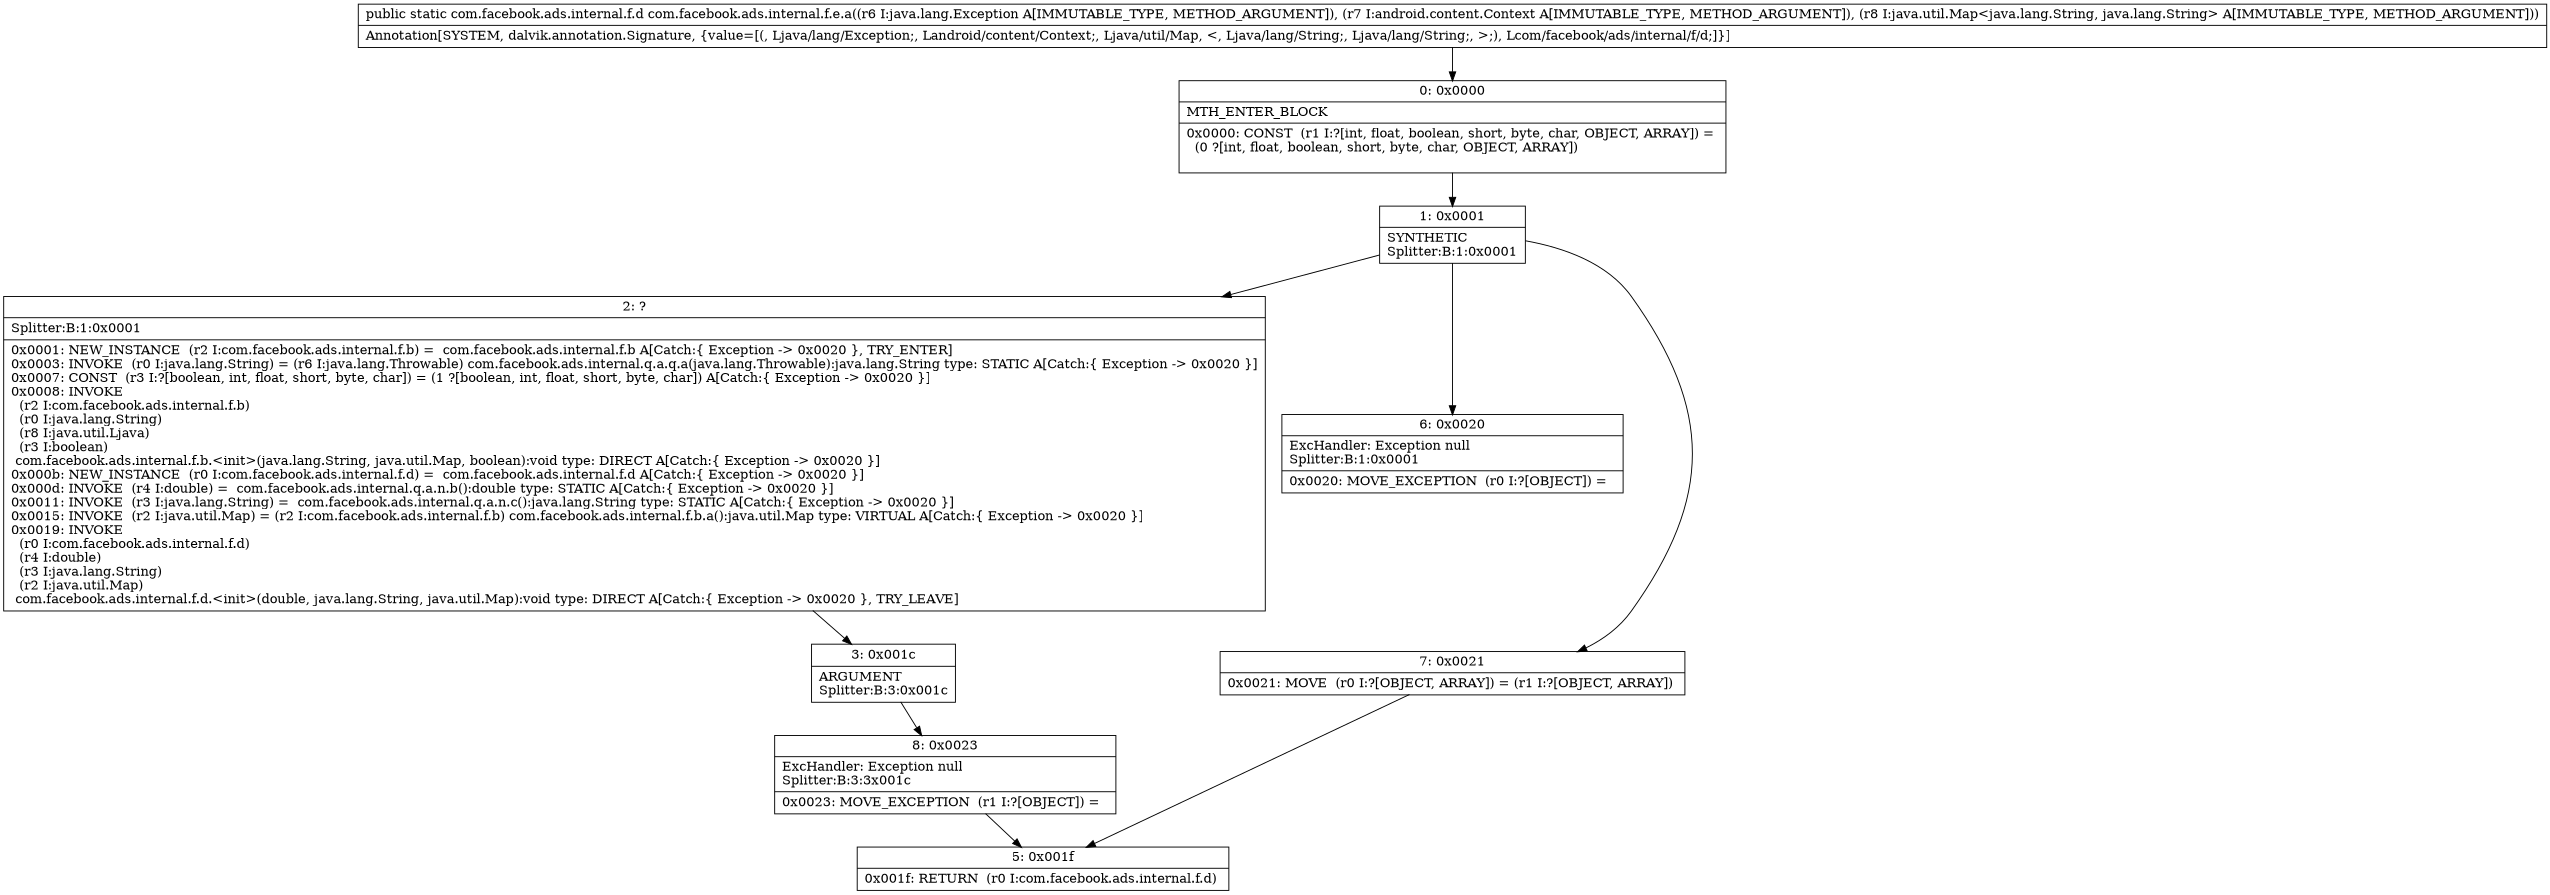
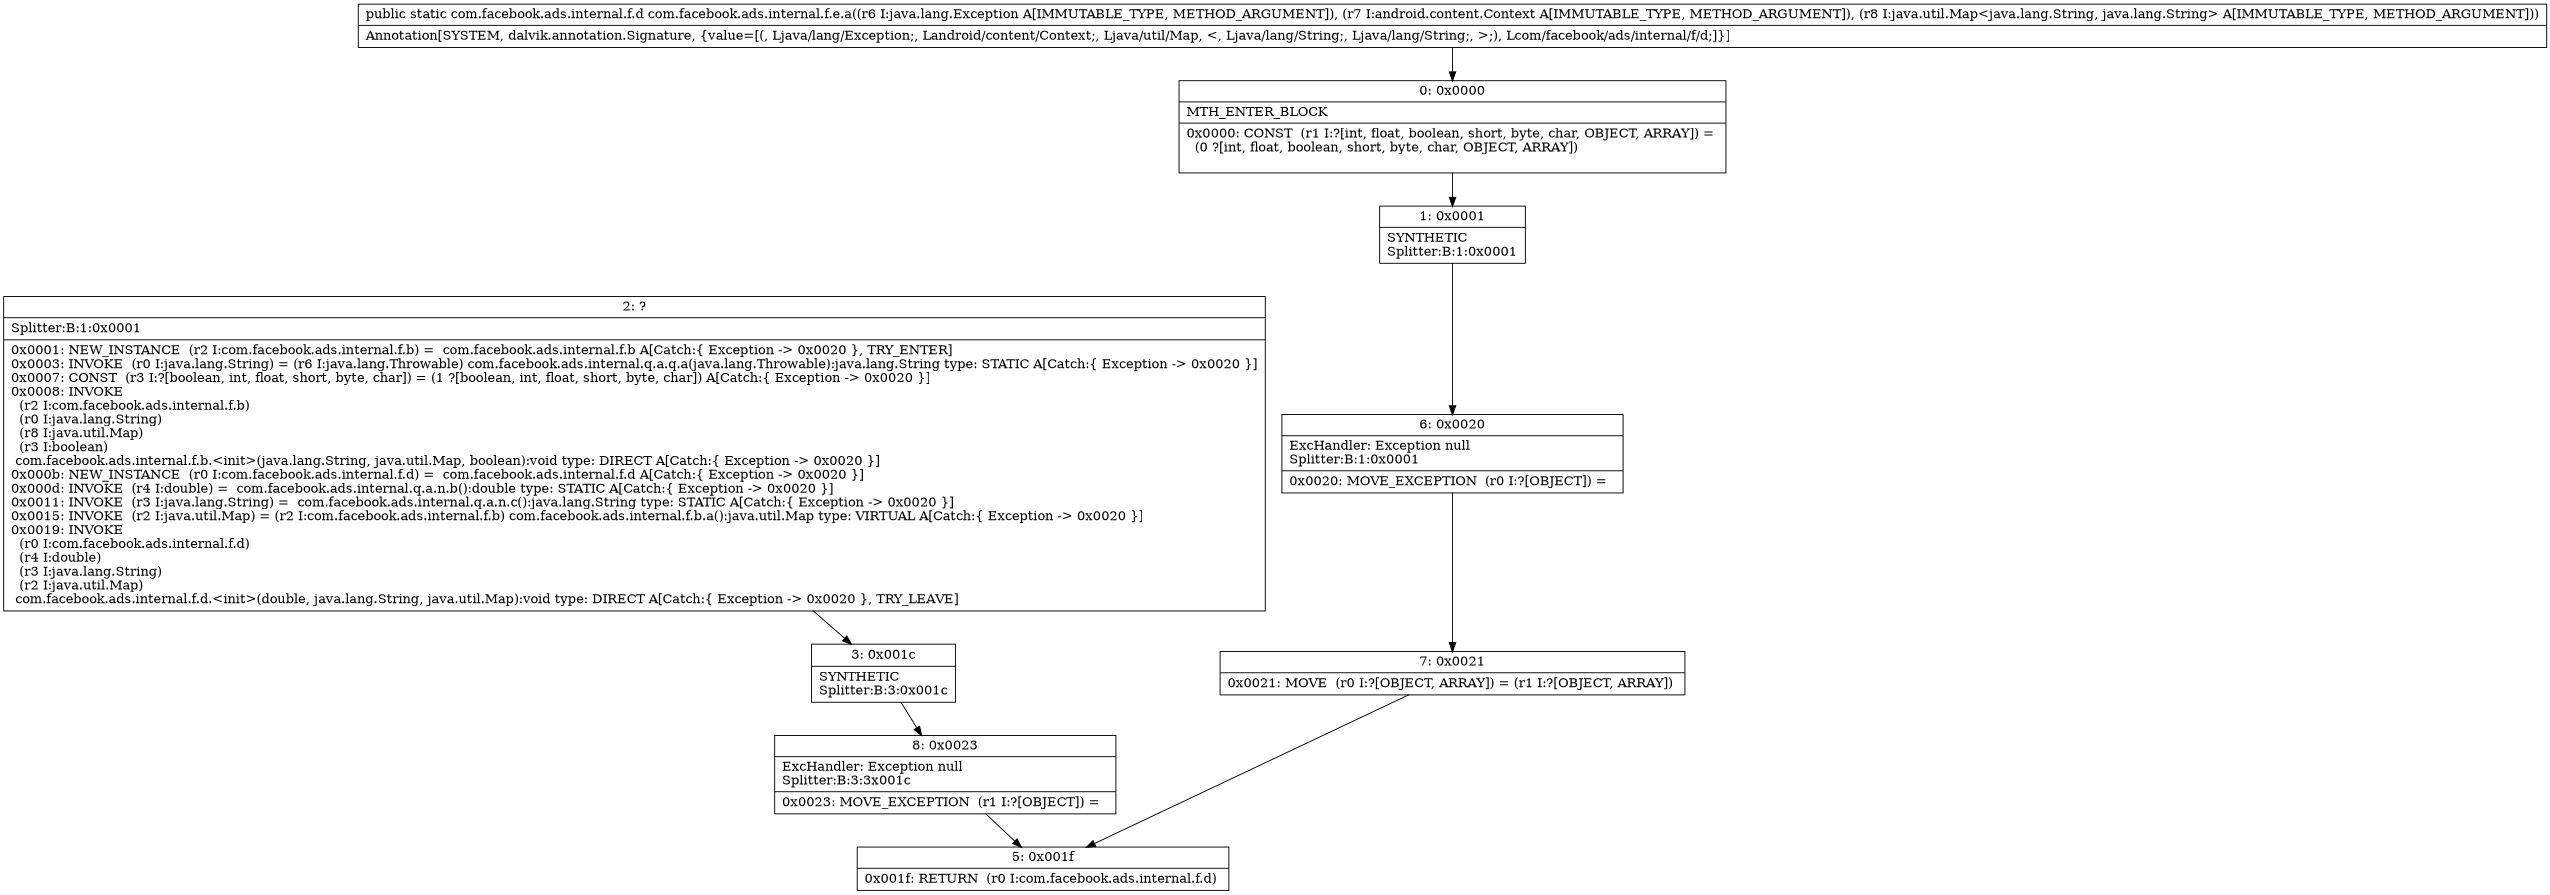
edge "1: 0x0001" -> "2: ?": removed
edge "1: 0x0001" -> "7: 0x0021": now "6: 0x0020" -> "7: 0x0021"
node "2: ?": text "(r8 I:java.util.Ljava)" -> "(r8 I:java.util.Map)"
node "3: 0x001c": text "ARGUMENT" -> "SYNTHETIC"
